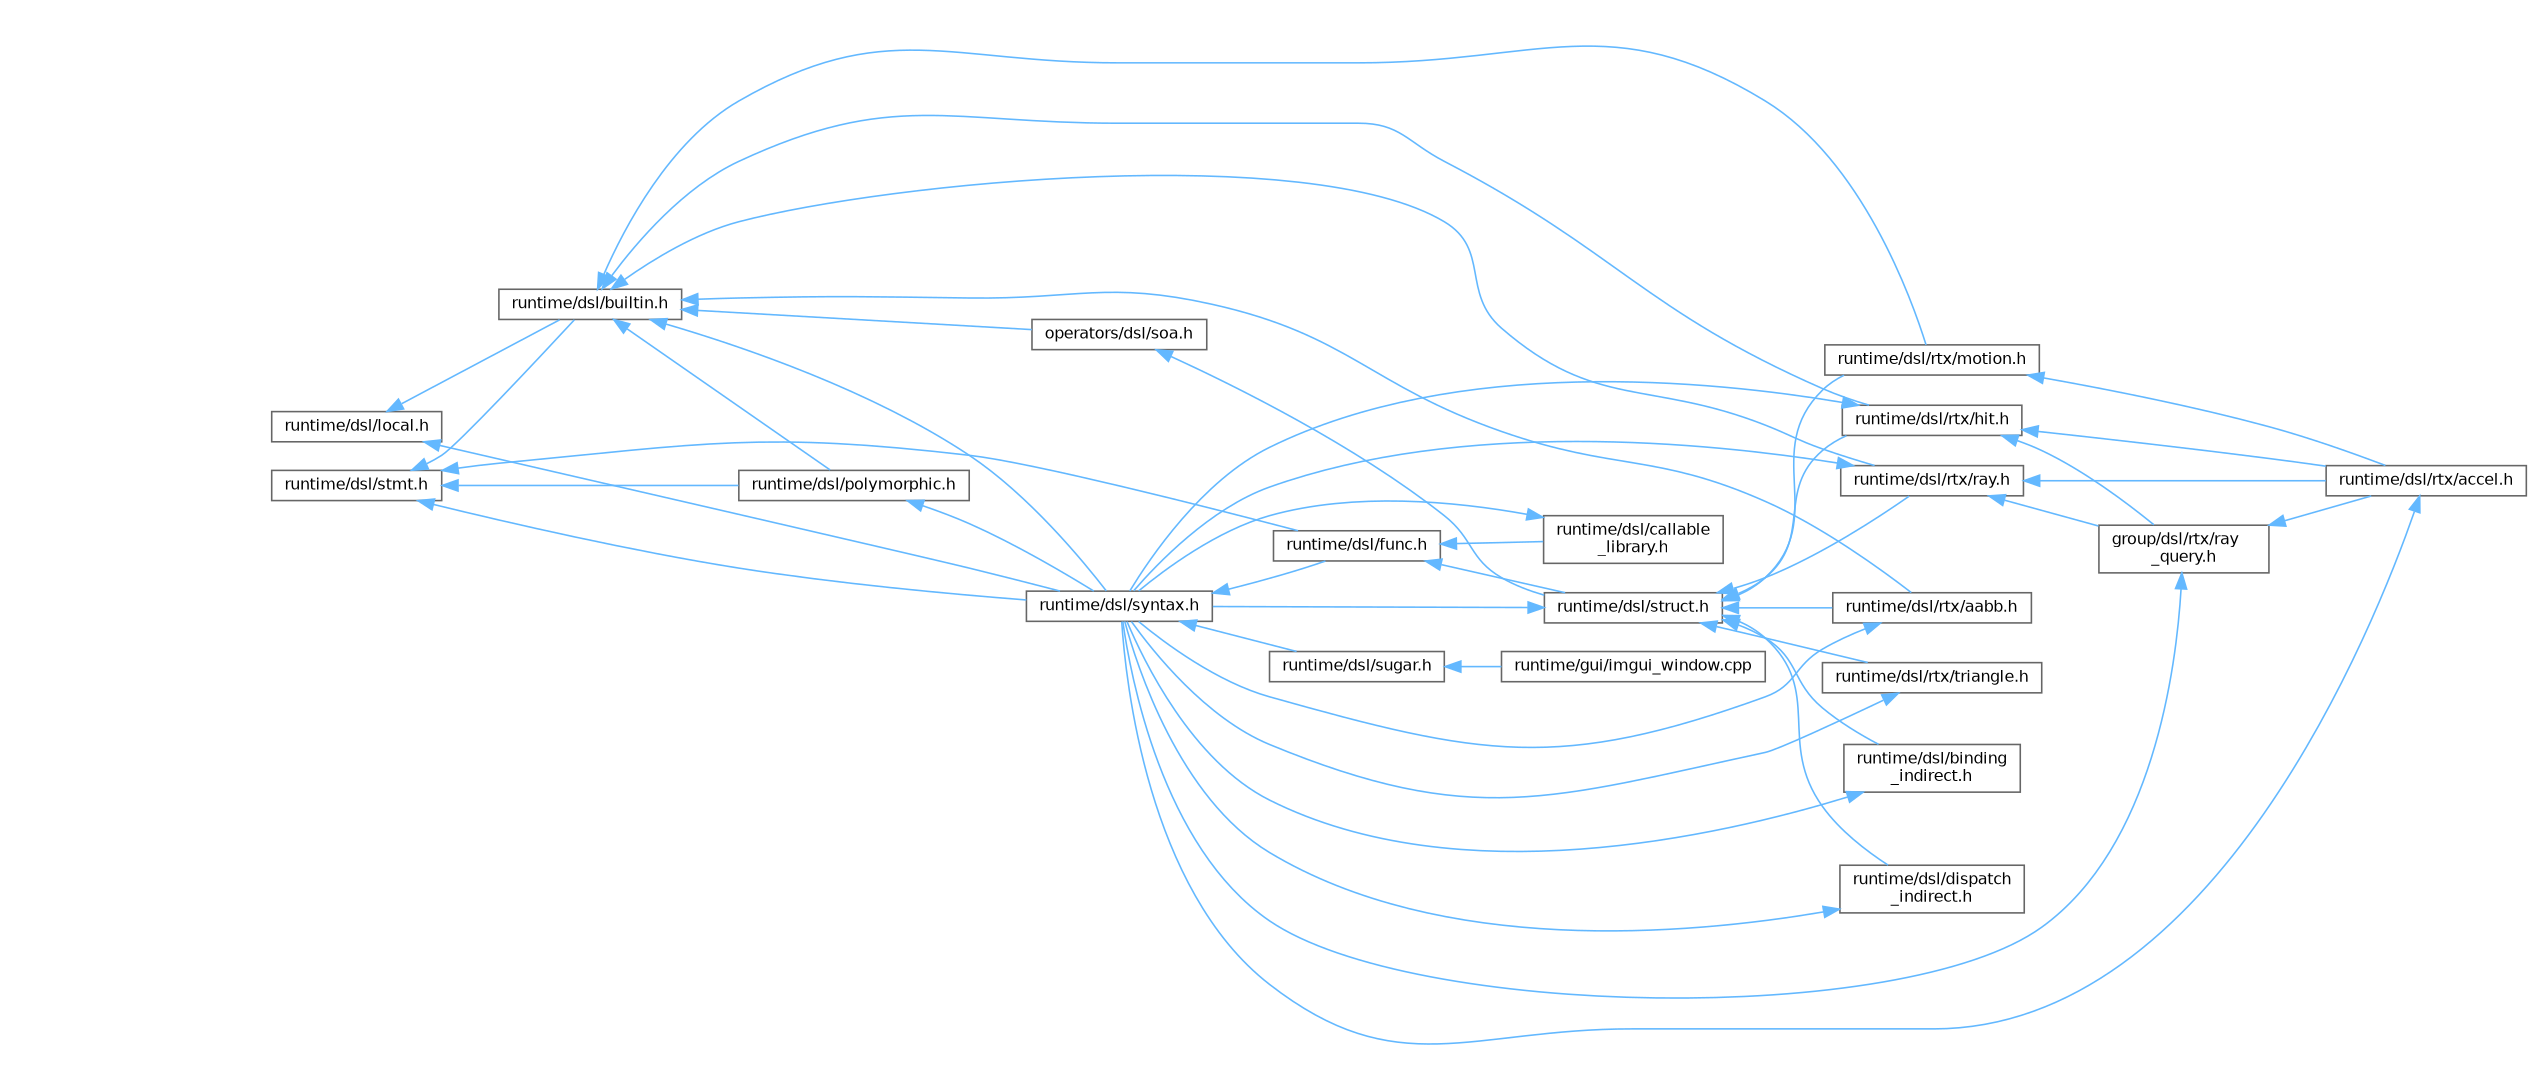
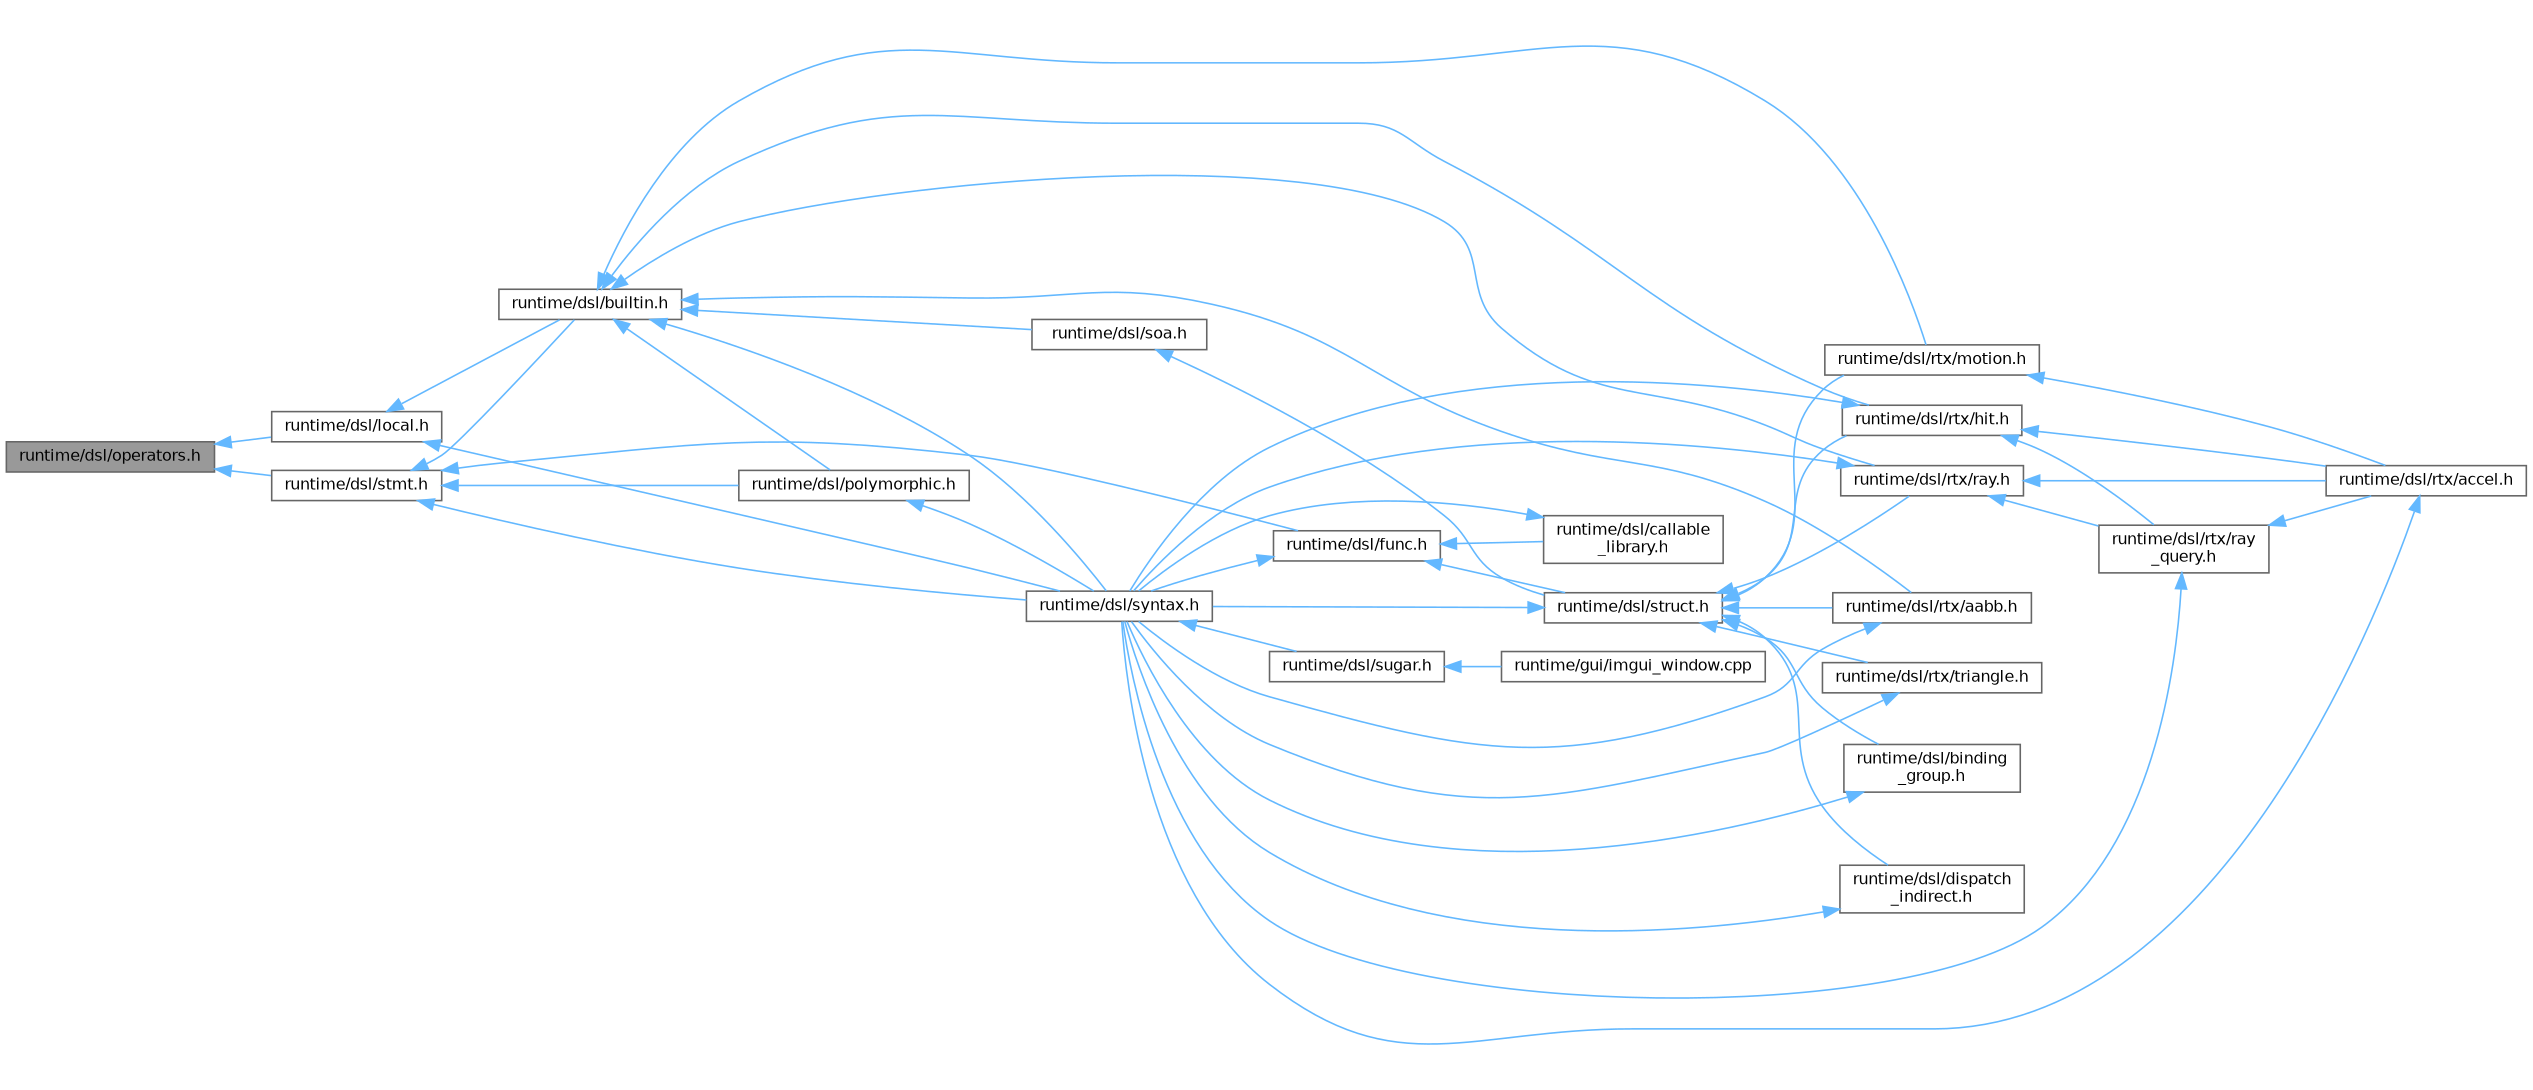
node "operators/dsl/soa.h": label "operators/dsl/soa.h" -> "runtime/dsl/soa.h"
node "runtime/dsl/operators.h": added
node "group/dsl/rtx/ray _query.h": label "group/dsl/rtx/ray _query.h" -> "runtime/dsl/rtx/ray _query.h"
edge "runtime/dsl/func.h" -> "runtime/dsl/syntax.h": reversed
node "runtime/dsl/binding _indirect.h": label "runtime/dsl/binding _indirect.h" -> "runtime/dsl/binding _group.h"
